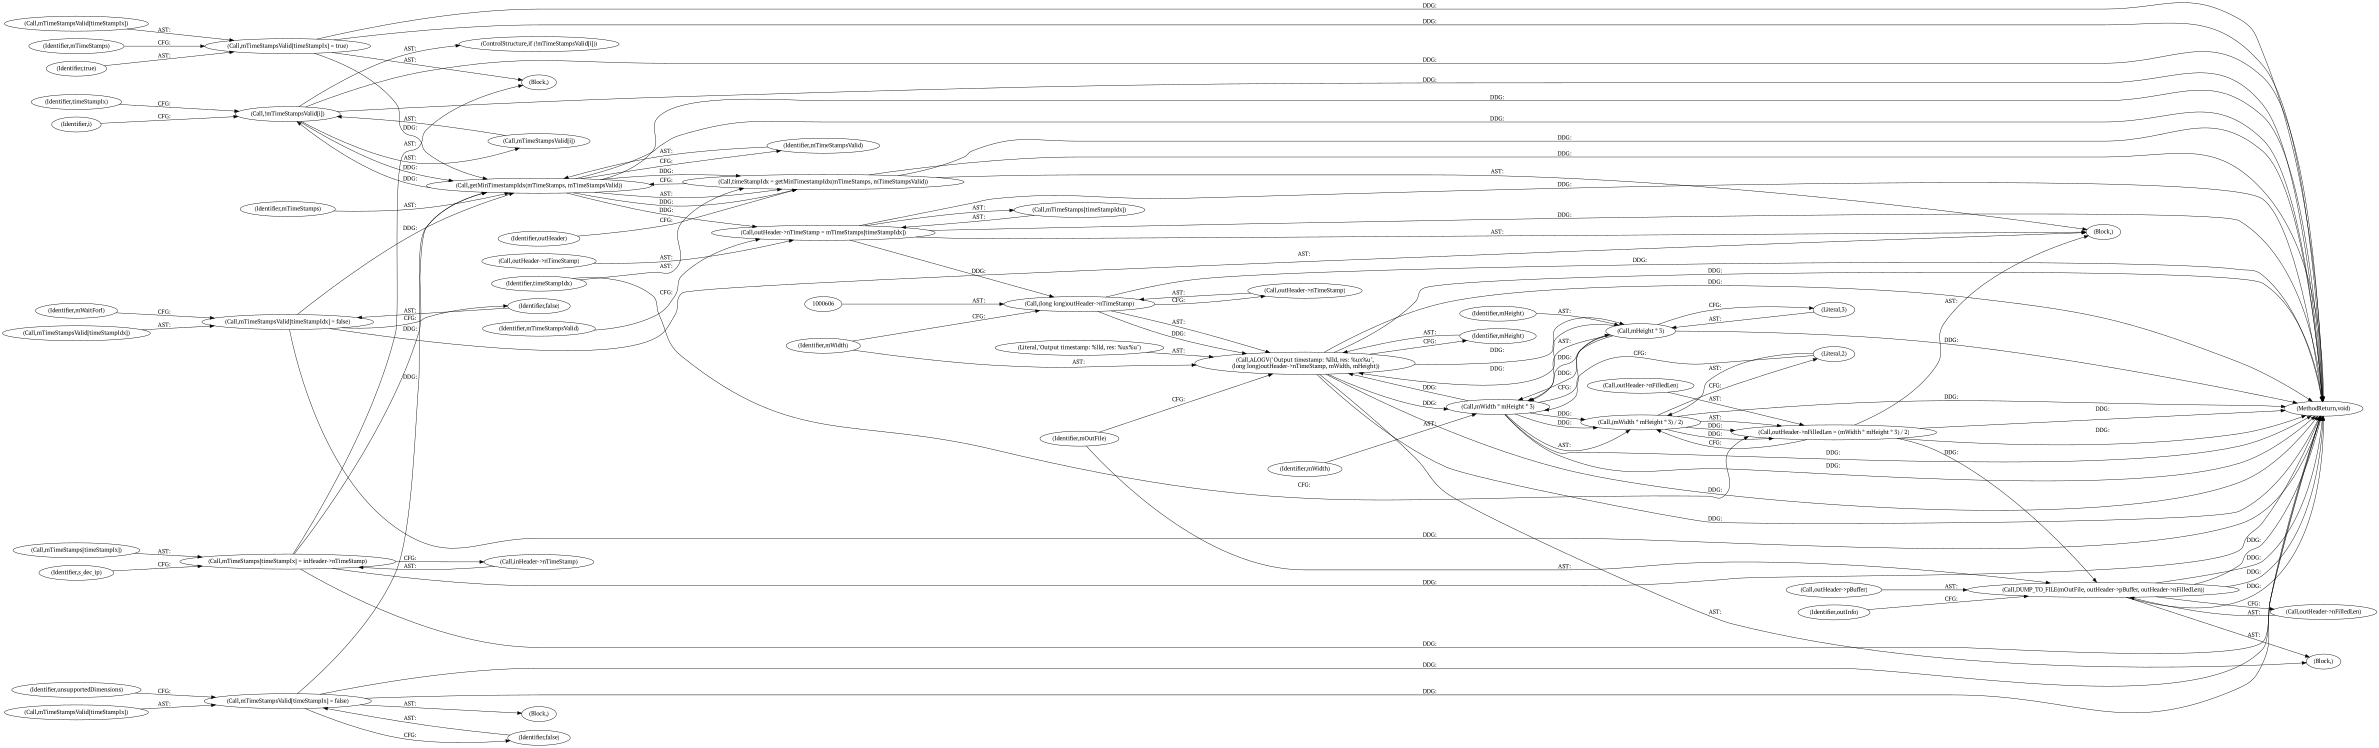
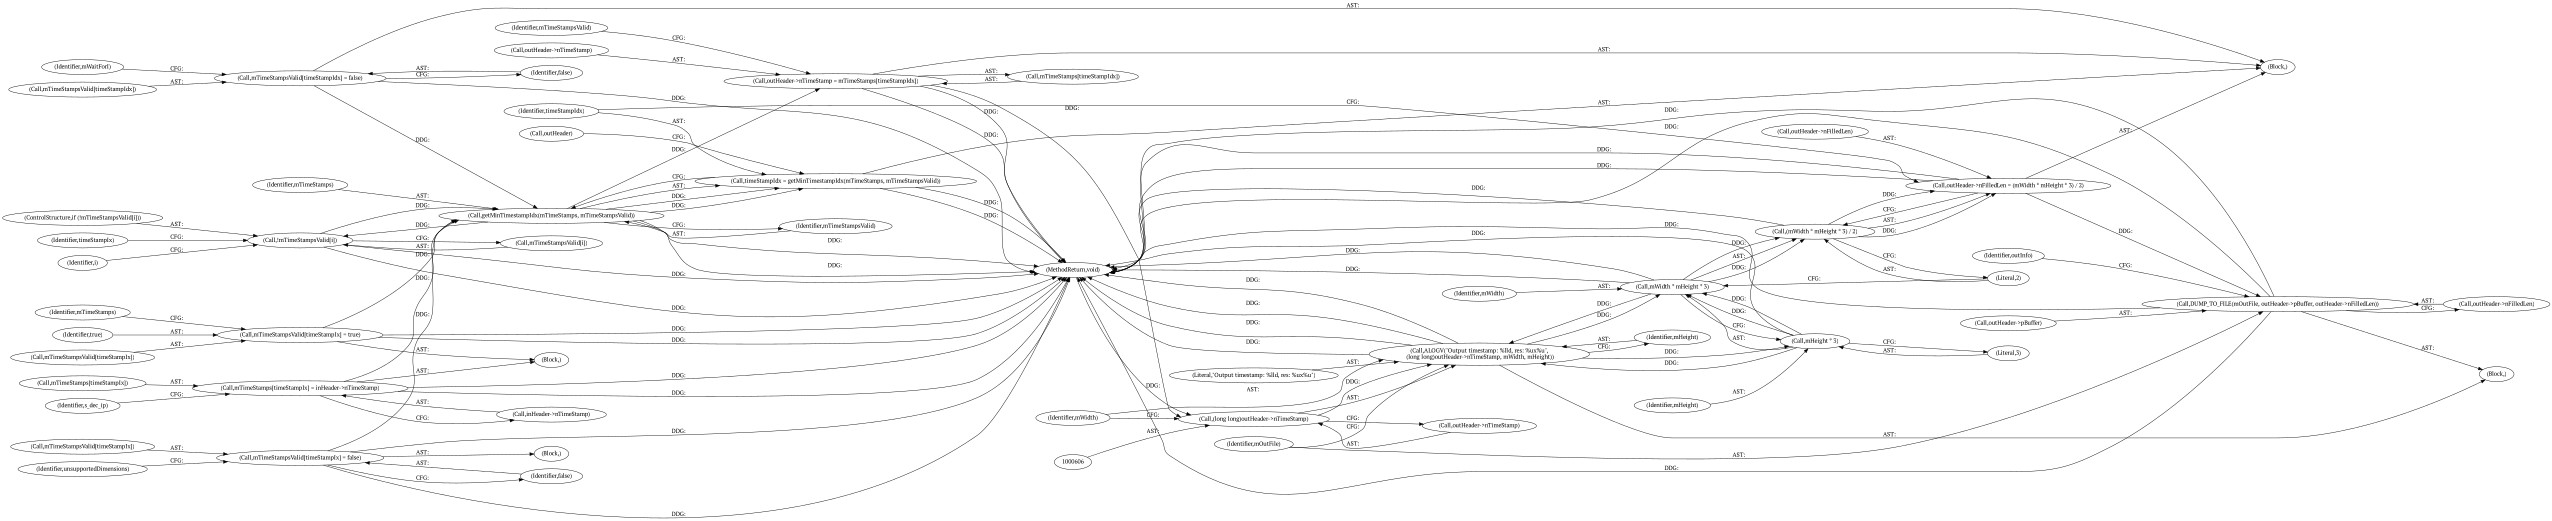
edge "(Call,!mTimeStampsValid[i])" -> "(ControlStructure,if (!mTimeStampsValid[i]))": reversed
edge "(Call,!mTimeStampsValid[i])" -> "(Call,mTimeStampsValid[i])": label "AST: " -> "CFG: "
node "(Identifier,outHeader)": label "(Identifier,outHeader)" -> "(Call,outHeader)"
edge "(Call,(long long)outHeader->nTimeStamp)" -> "(MethodReturn,void)": reversed
